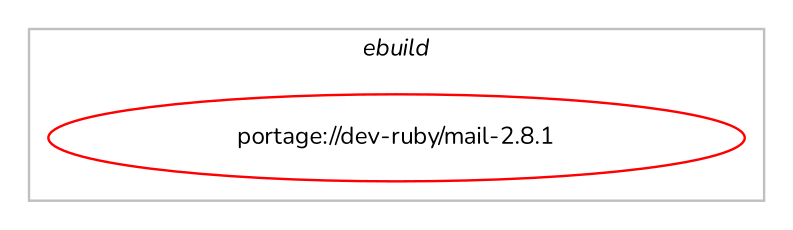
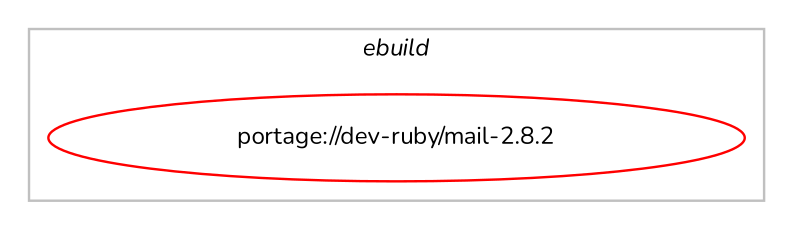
node "portage://dev-ruby/mail-2.8.1": label "portage://dev-ruby/mail-2.8.1" -> "portage://dev-ruby/mail-2.8.2"
